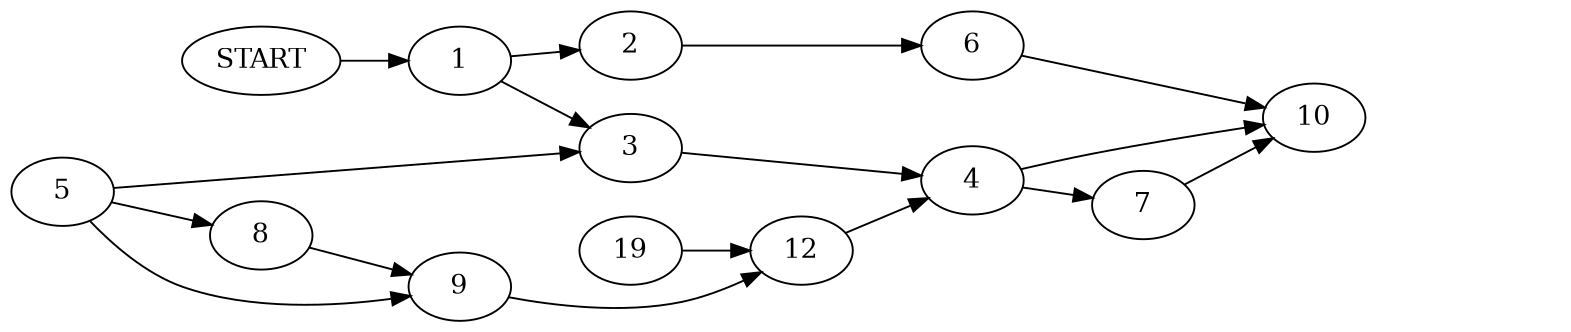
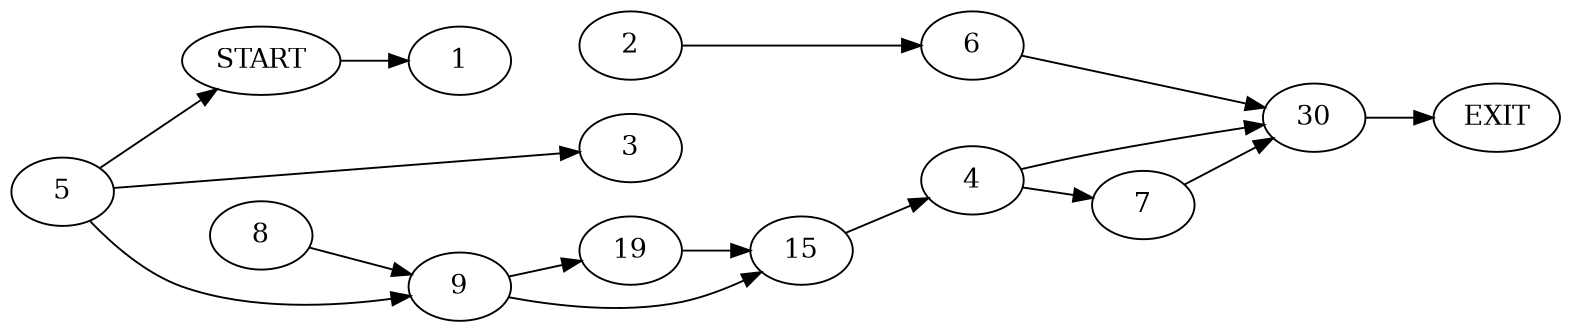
edge "1" -> "2": removed
edge "1" -> "3": removed
node "10": label "10" -> "30"
node "EXIT": added
edge "3" -> "4": removed
edge "5" -> "8": now "5" -> "START"
node "12": label "12" -> "15"
edge "9" -> "19": added
